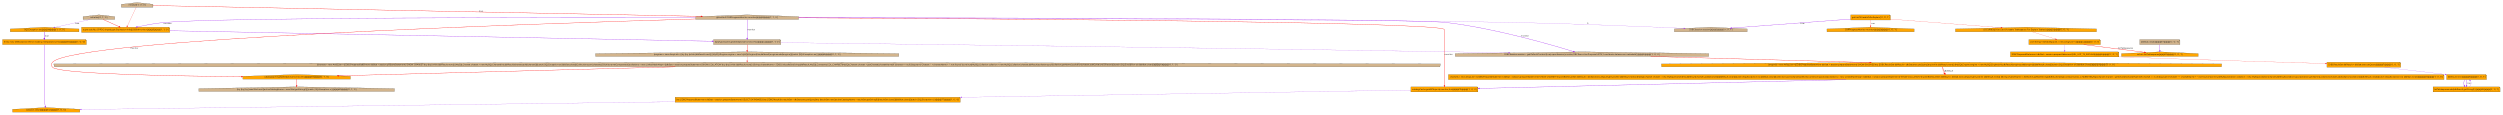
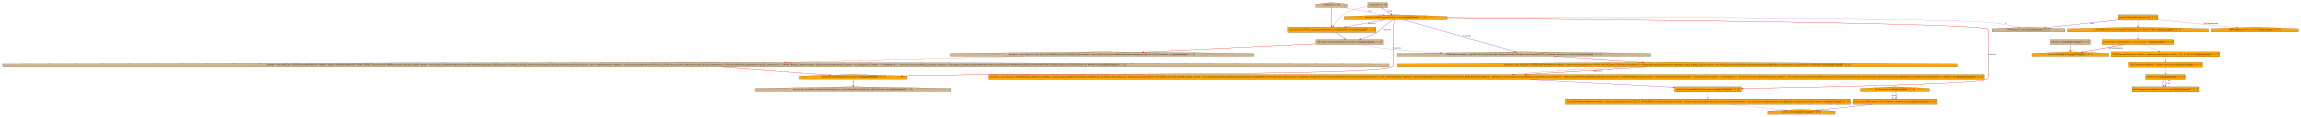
node "initialize['1', '0', '0']": shape house -> note
node "@NotNull DBRProgressMonitor monitor@@@2@@@['1', '1', '0']": fillcolor tan -> orange
edge "initialize['0', '1', '0']" -> "SQLException ex@@@99@@@['1', '0', '0']": now "initialize['0', '1', '0']" -> "@NotNull DBRProgressMonitor monitor@@@2@@@['1', '1', '0']"
edge "getListOfUsableTsForExplain['0', '0', '1']" -> "DBRProgressMonitor monitor@@@2@@@['0', '0', '1']": label "true" -> "listTablespaces"
edge "{dbStat.close()}@@@17@@@['0', '0', '1']" -> "return listTablespaces@@@20@@@['0', '0', '1']": color purple -> red
